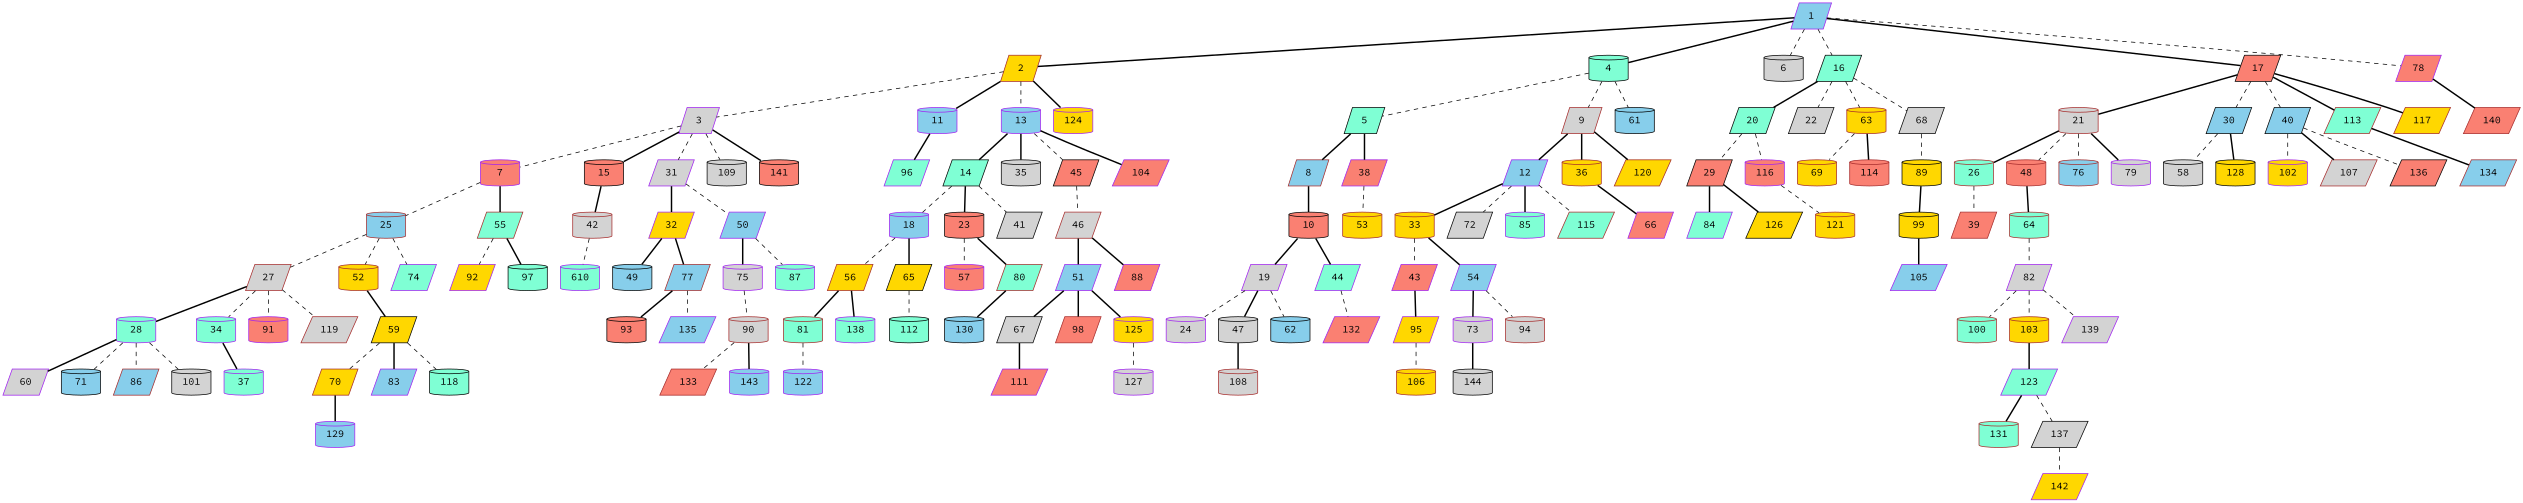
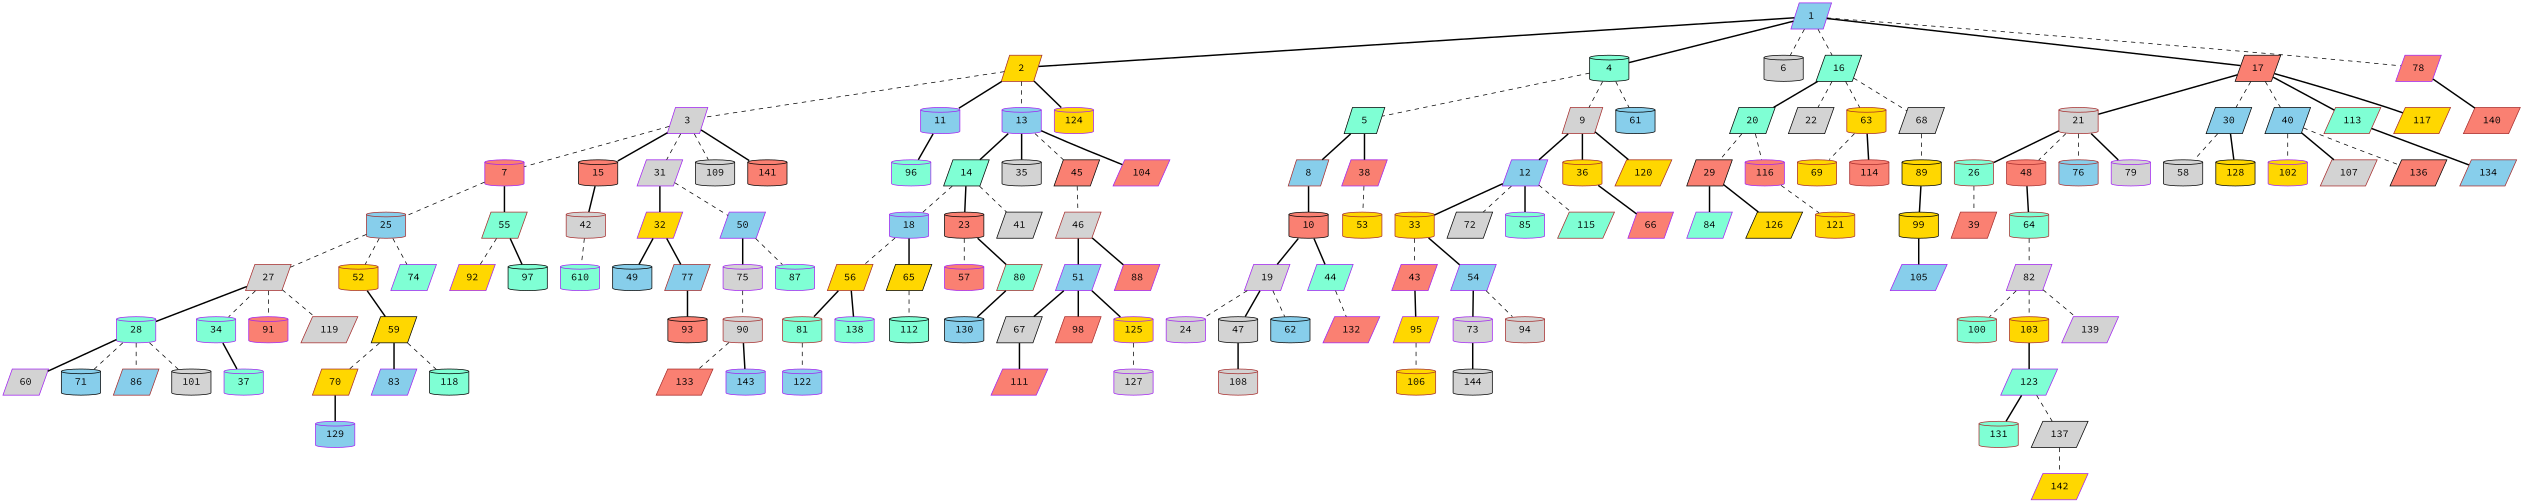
node "96": shape parallelogram -> cylinder
node "135": removed
